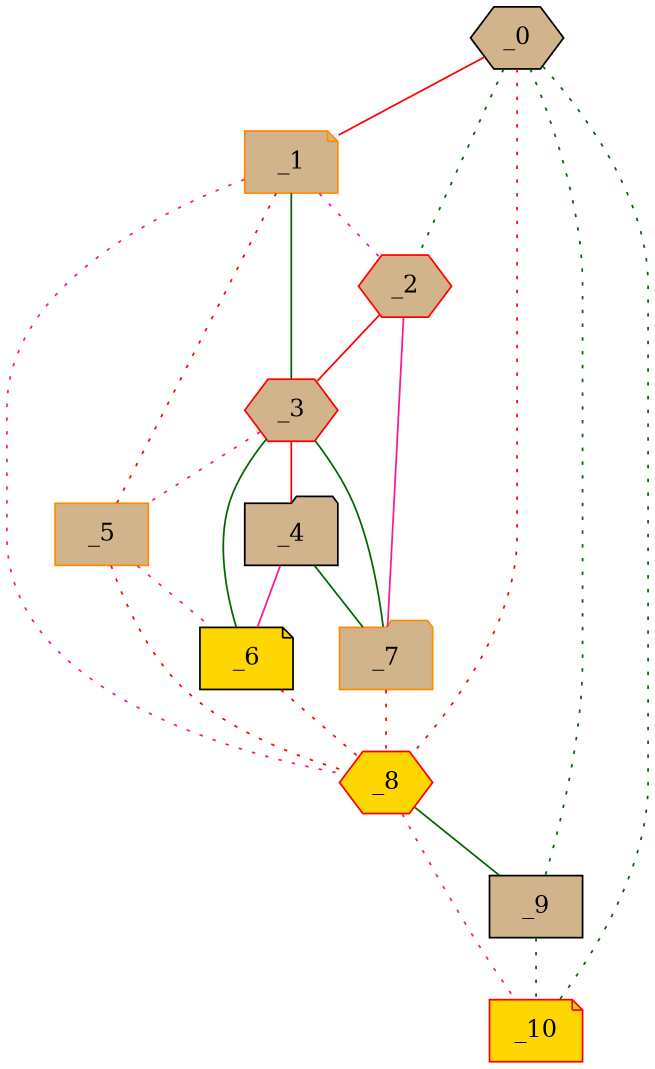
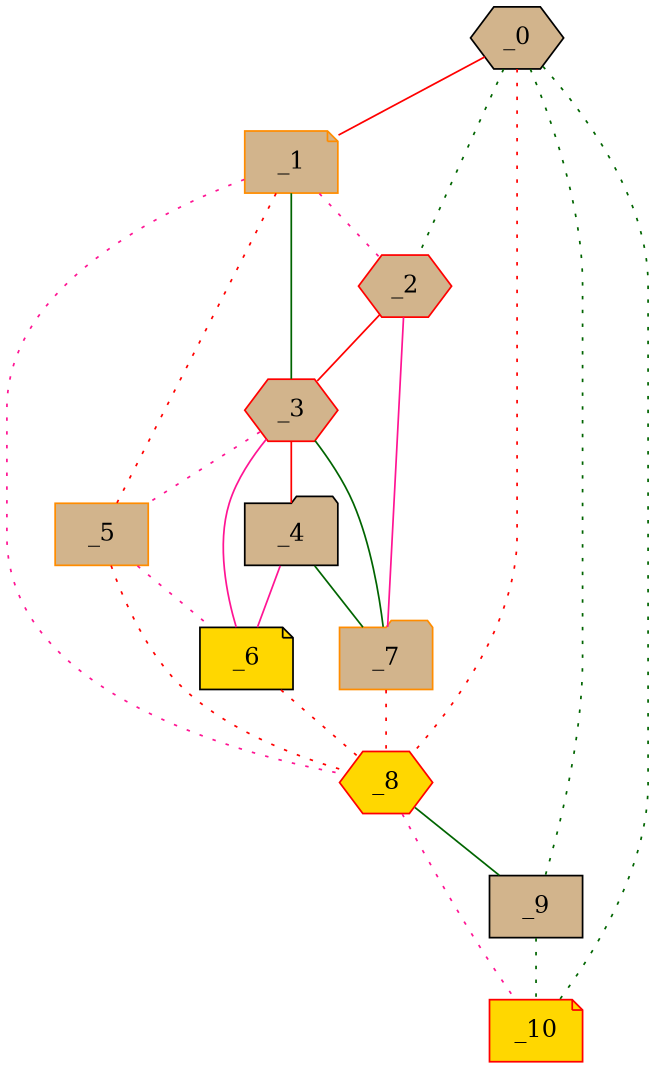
edge "_3" -- "_6": color darkgreen -> deeppink
